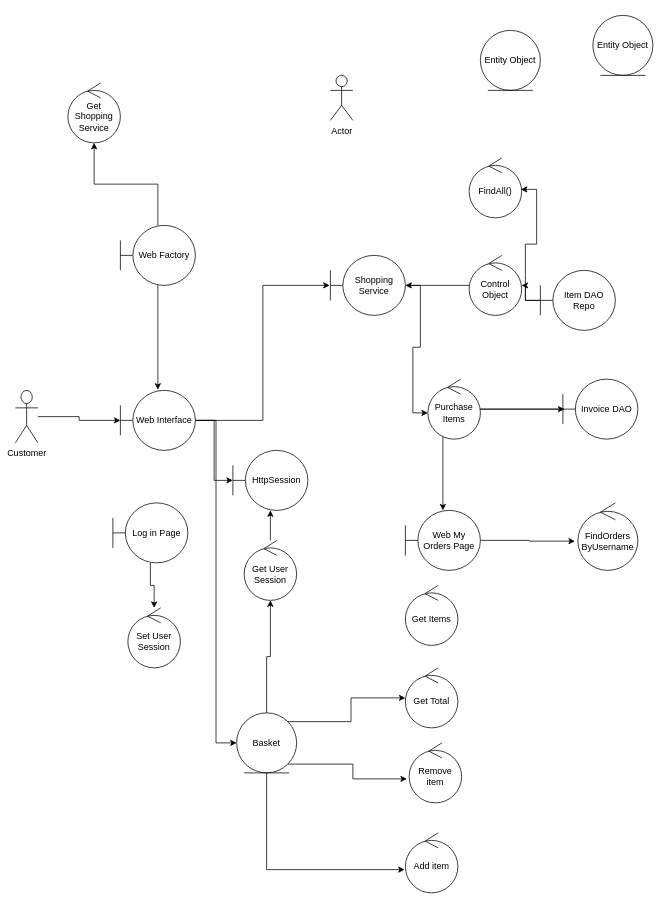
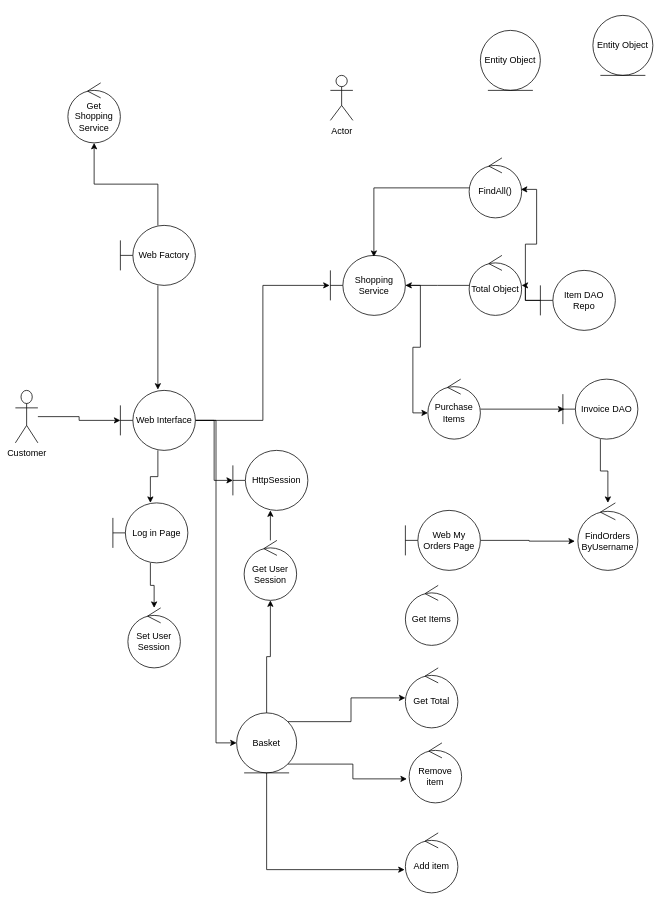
edge "FindAll()" -> "Shopping Service": added
node "Control Object": label "Control Object" -> "Total Object"
edge "Web Interface" -> "Log in Page": added
edge "Invoice DAO" -> "Web My Orders Page": now "Invoice DAO" -> "FindOrders ByUsername"
